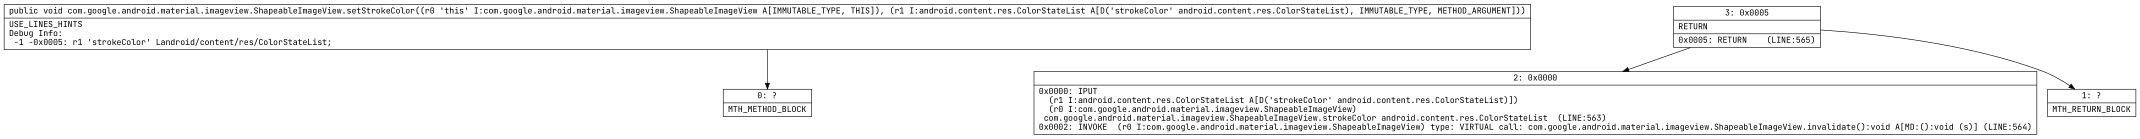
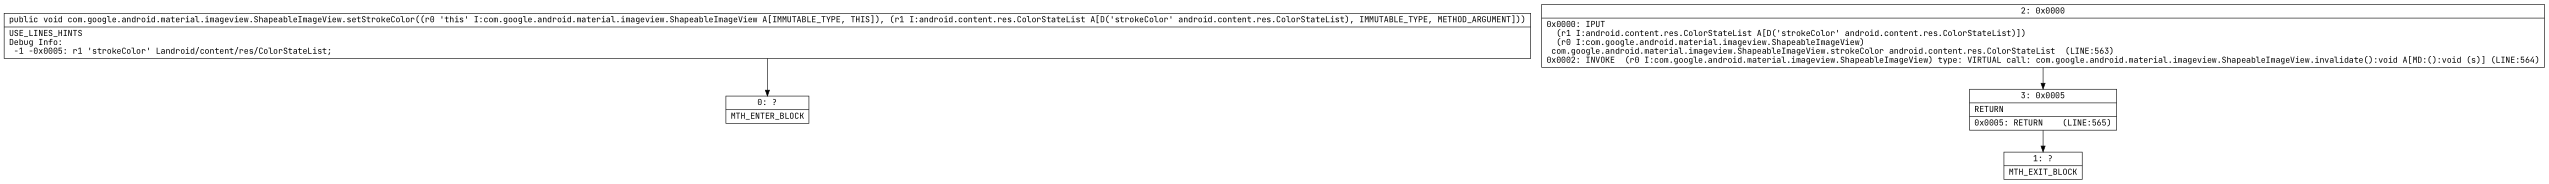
edge "3: 0x0005" -> "2: 0x0000": reversed
node "0: ?": text "MTH_METHOD_BLOCK" -> "MTH_ENTER_BLOCK"
node "1: ?": text "MTH_RETURN_BLOCK" -> "MTH_EXIT_BLOCK"
